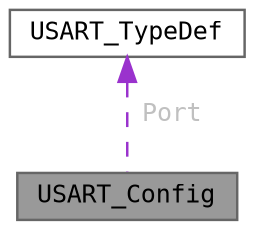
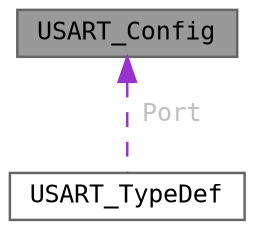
edge "USART_Config" -> "USART_TypeDef": reversed
